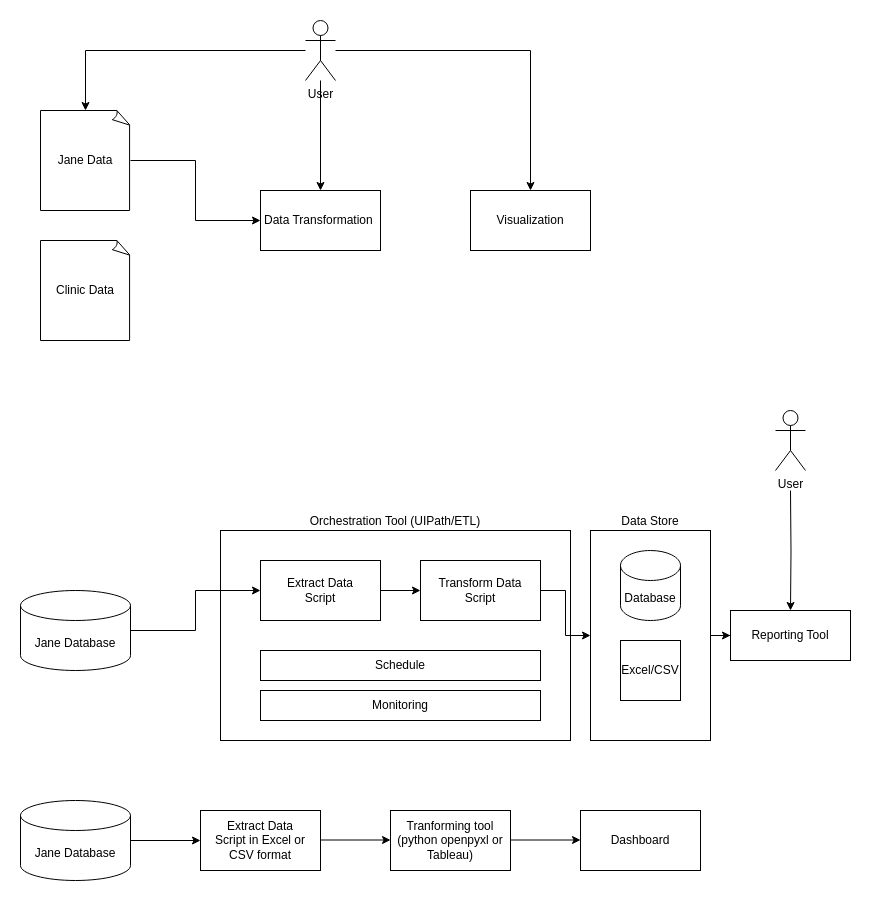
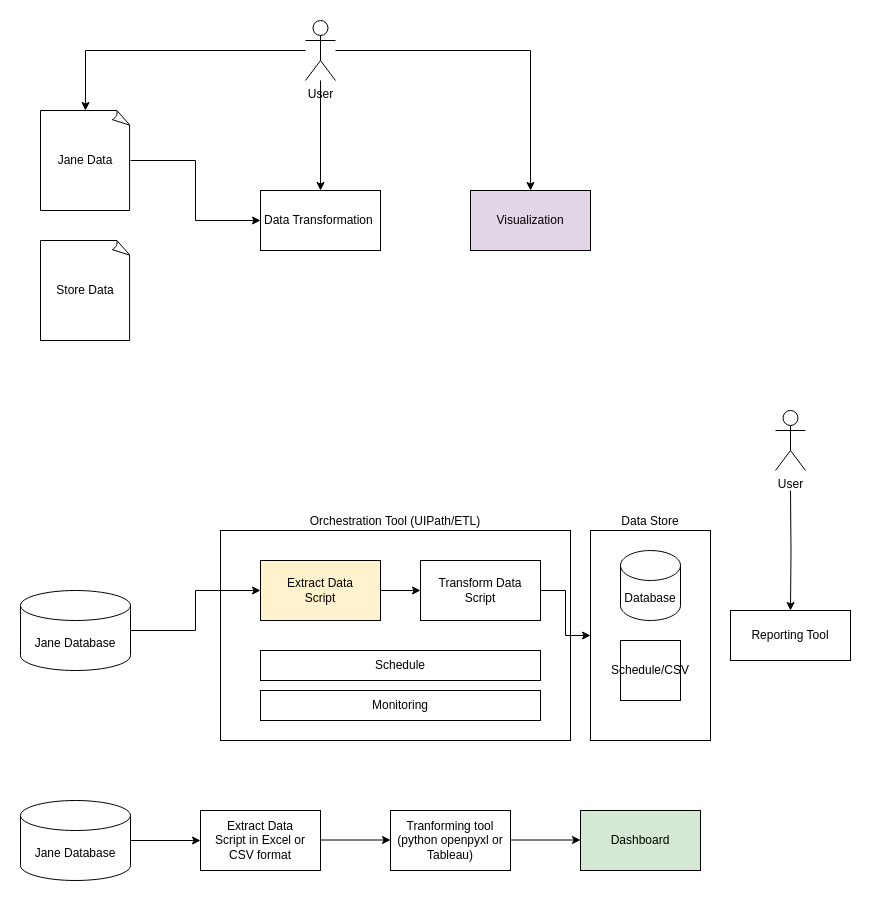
node "Visualization": fillcolor #ffffff -> #e1d5e7
node "Clinic Data": label "Clinic Data" -> "Store Data"
node "Extract Data Script": fillcolor #ffffff -> #fff2cc
edge "Data Store" -> "Reporting Tool": removed
node "Excel/CSV": label "Excel/CSV" -> "Schedule/CSV"
node "Dashboard": fillcolor #ffffff -> #d5e8d4
